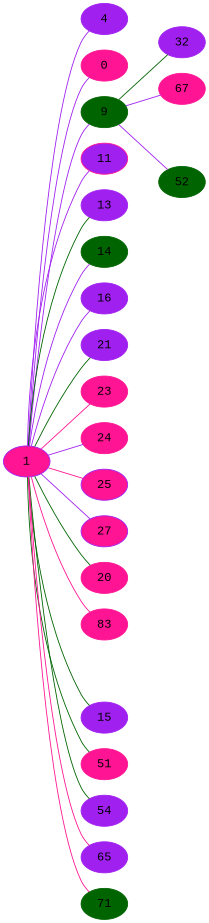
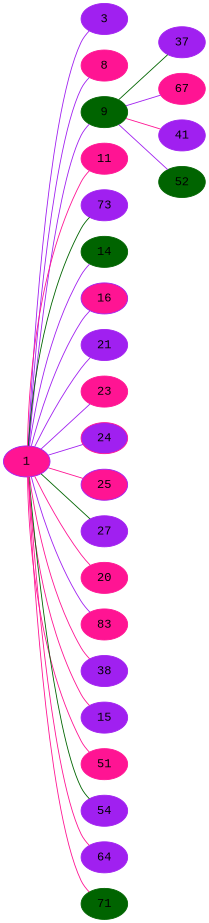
node "4": label "4" -> "3"
node "32": label "32" -> "37"
node "0": label "0" -> "8"
node "41": added
node "11": fillcolor purple -> deeppink
node "13": label "13" -> "73"
node "16": fillcolor purple -> deeppink
edge "11" -- "1": color purple -> deeppink
edge "21" -- "1": color darkgreen -> purple
edge "23" -- "1": color deeppink -> purple
node "24": fillcolor deeppink -> purple
edge "1" -- "27": color purple -> darkgreen
edge "1" -- "20": color darkgreen -> deeppink
node "27": fillcolor deeppink -> purple
edge "1" -- "83": color deeppink -> purple
edge "1" -- "15": color darkgreen -> deeppink
edge "1" -- "51": color darkgreen -> deeppink
node "38": added
node "65": label "65" -> "64"
